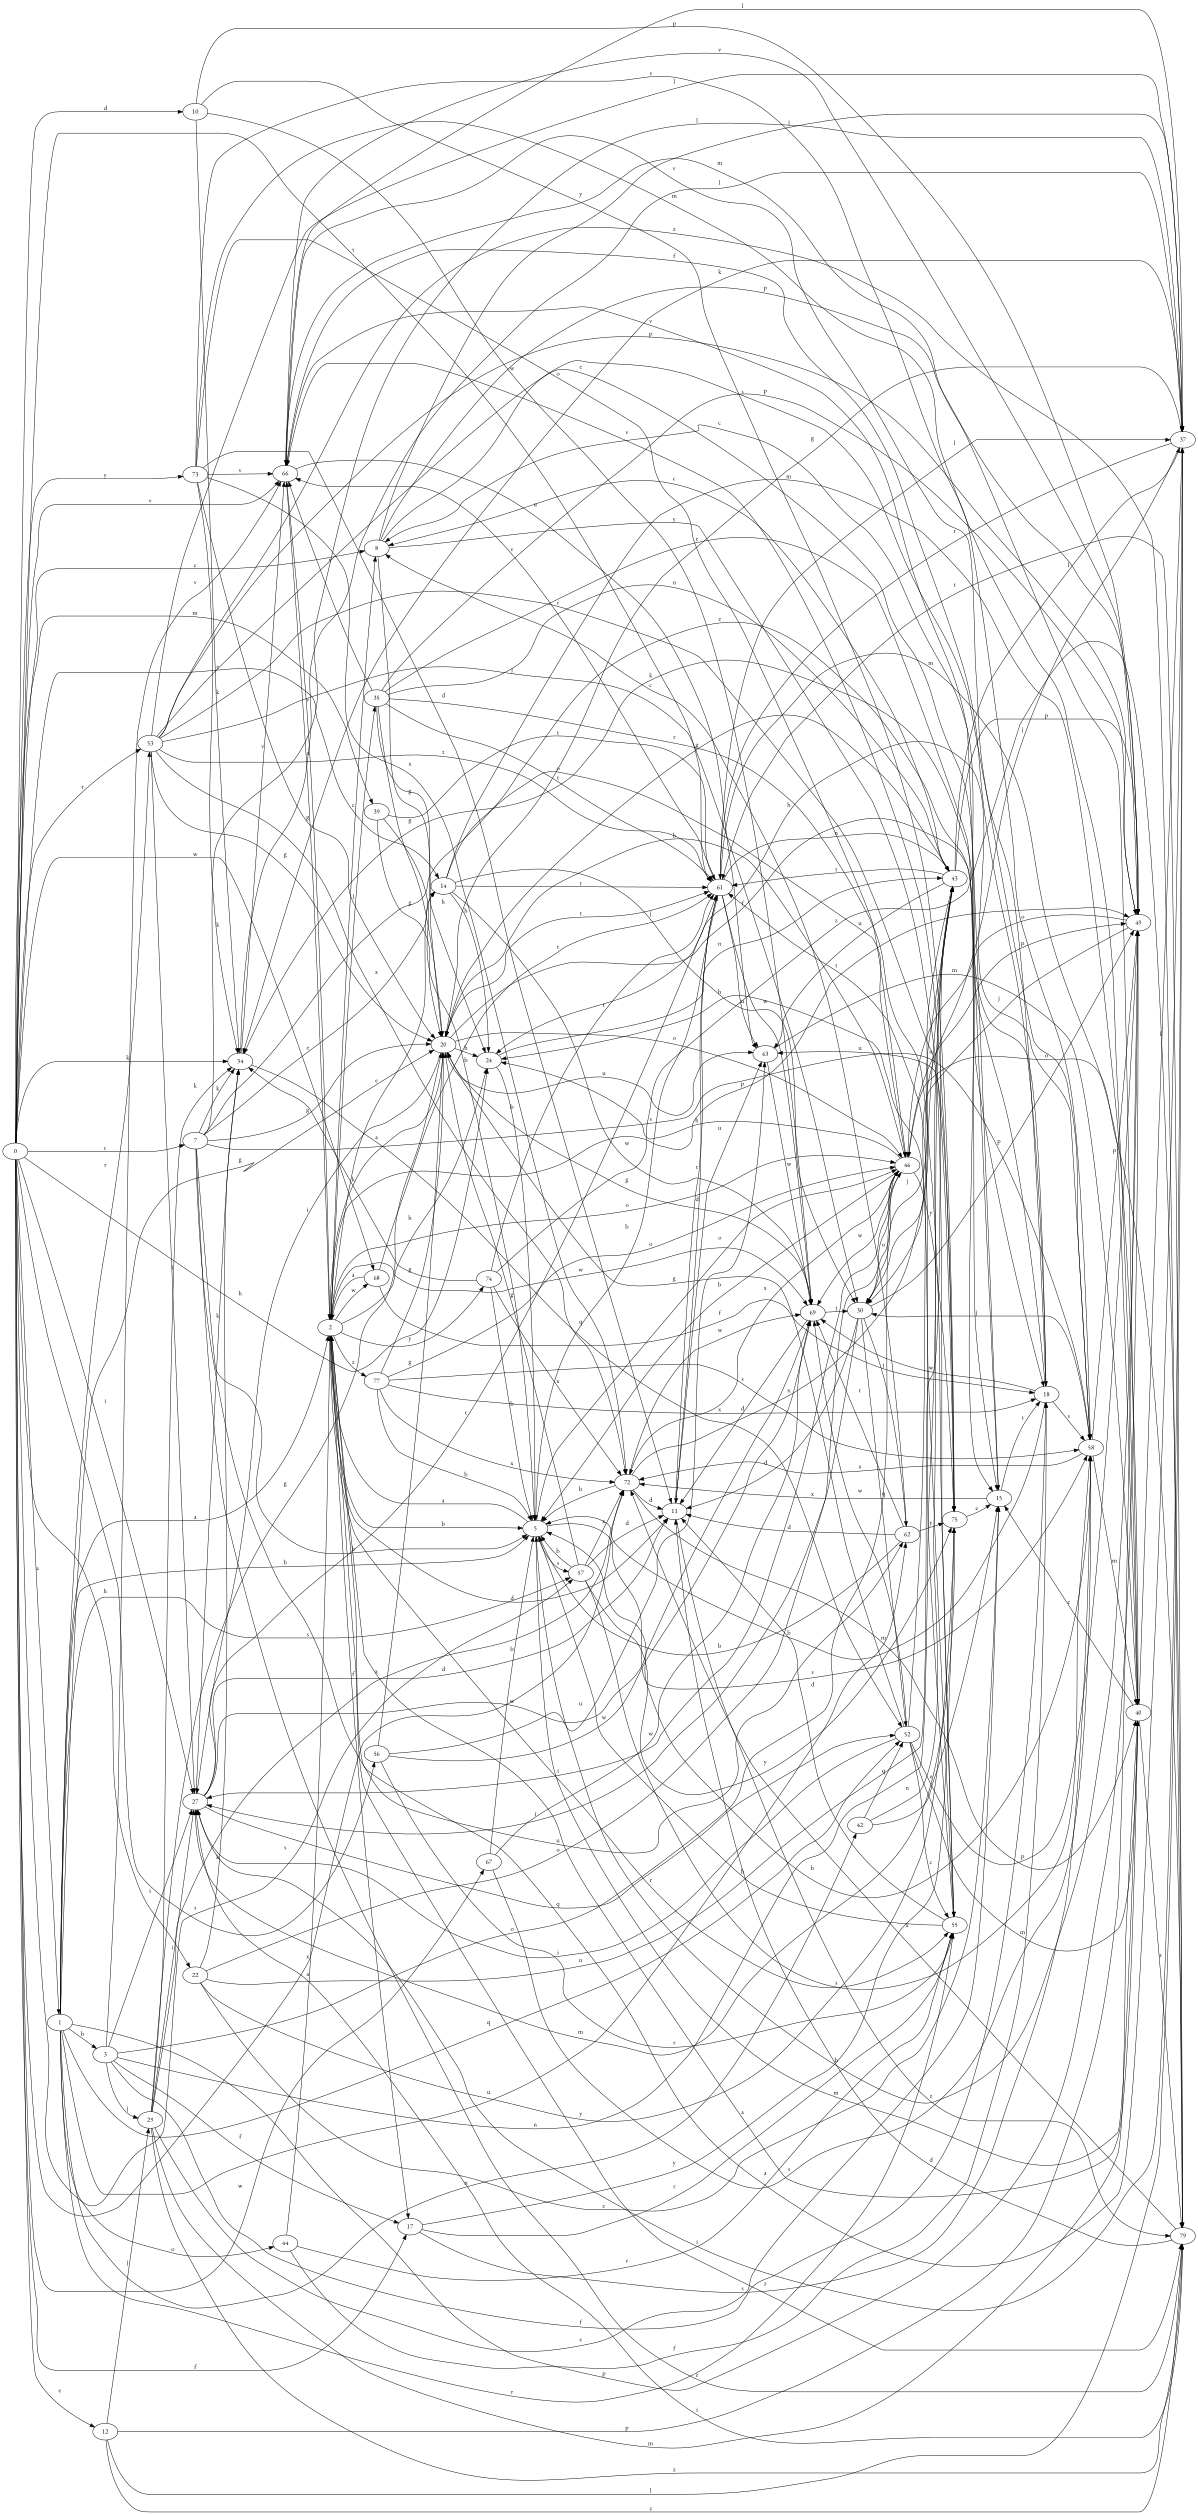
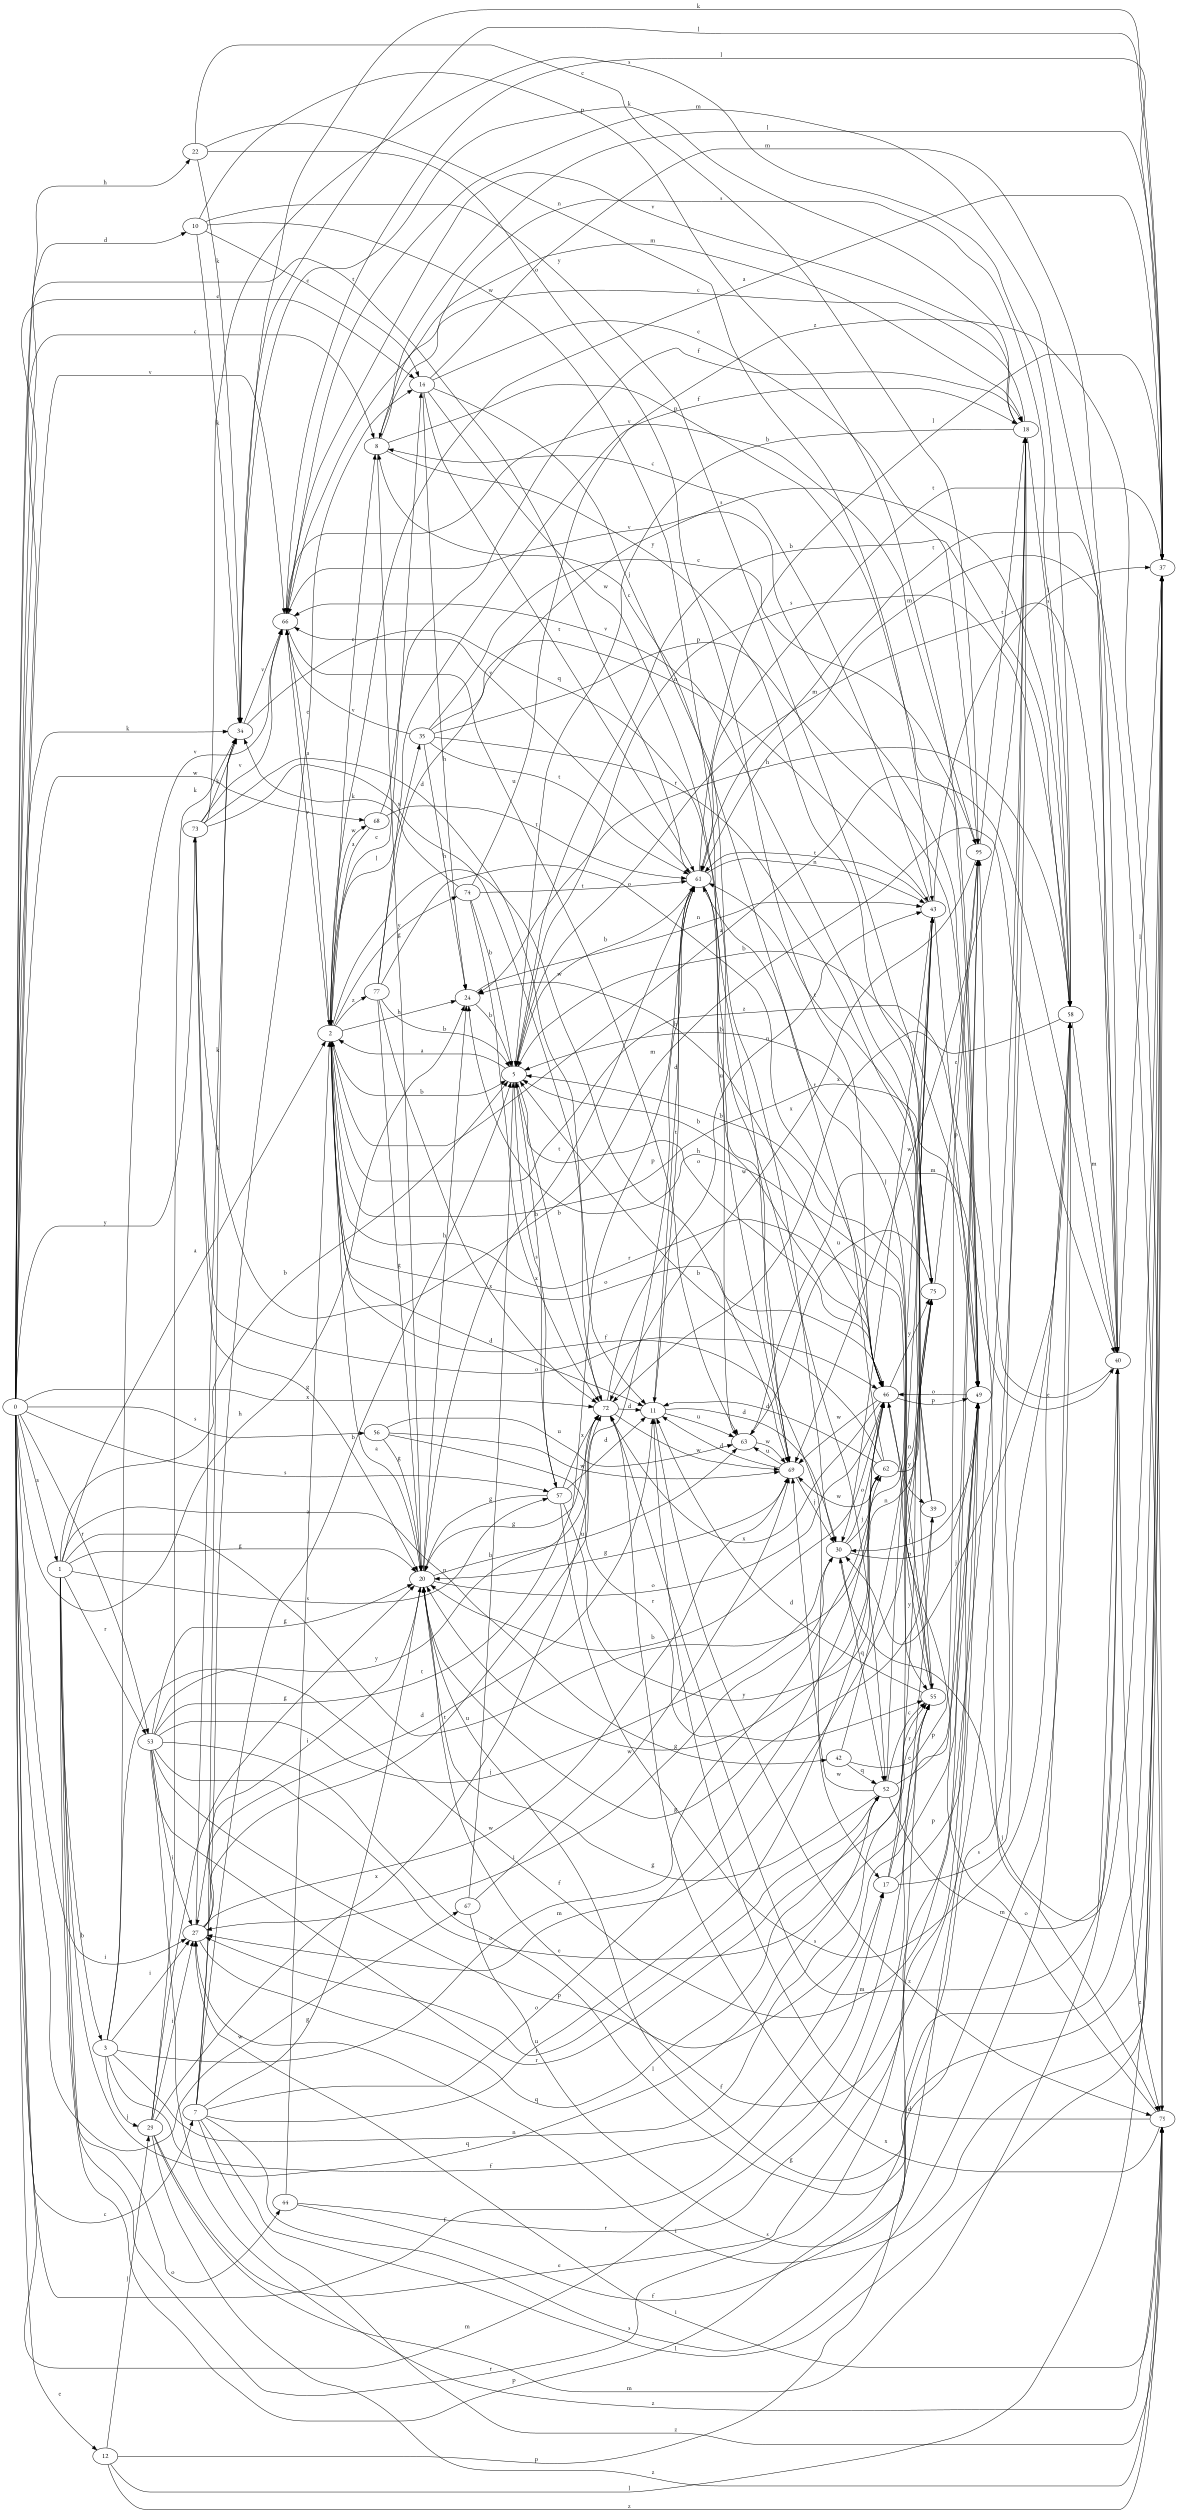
edge "66" -> "18": label "f" -> "m"
edge "10" -> "14": added, label "e"
edge "35" -> "20": now "72" -> "20"
edge "43" -> "63": now "69" -> "63"
edge "53" -> "72": label "x" -> "y"
edge "58" -> "49": now "17" -> "49"
edge "62" -> "69": label "t" -> "w"
edge "77" -> "18": label "x" -> "f"
edge "30" -> "11": reversed
node "15": label "15" -> "95"
edge "46" -> "27": now "46" -> "39"
edge "22" -> "75": removed, label "y"
